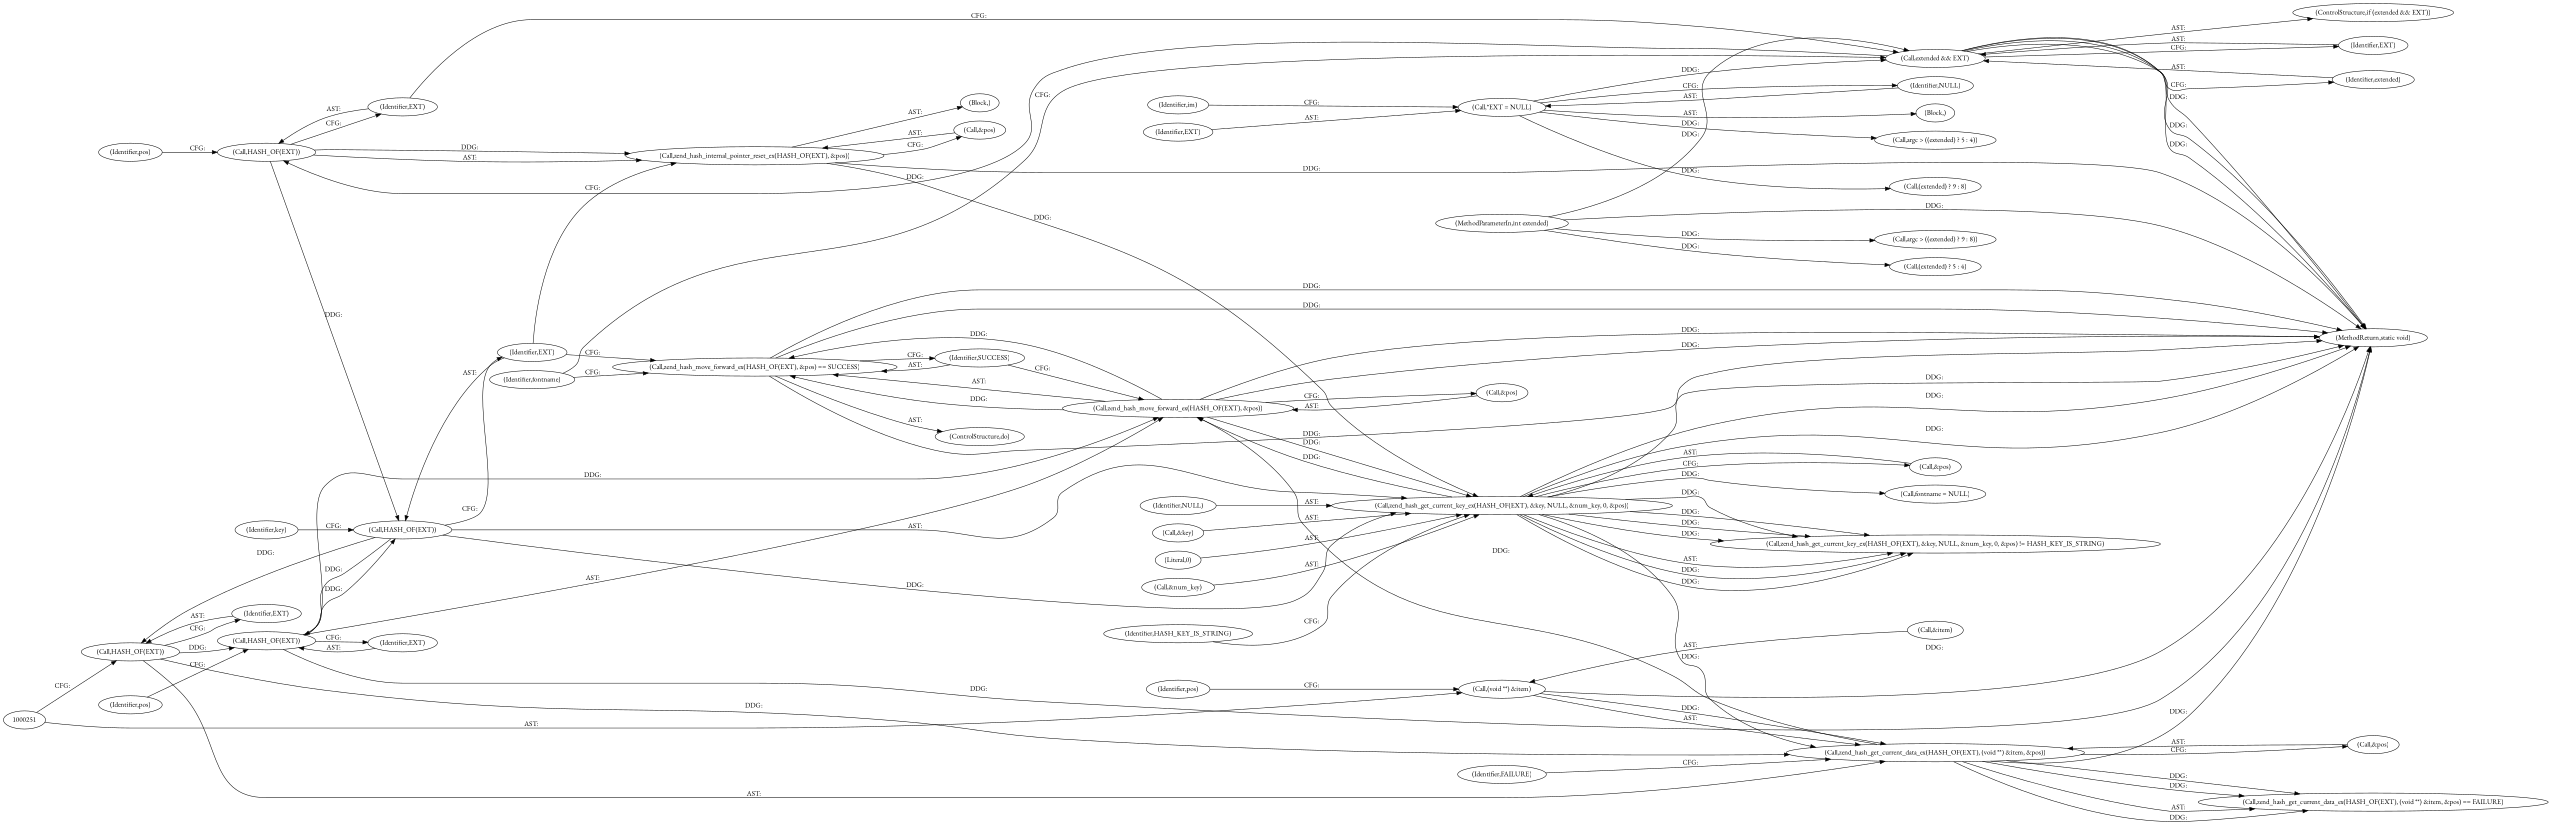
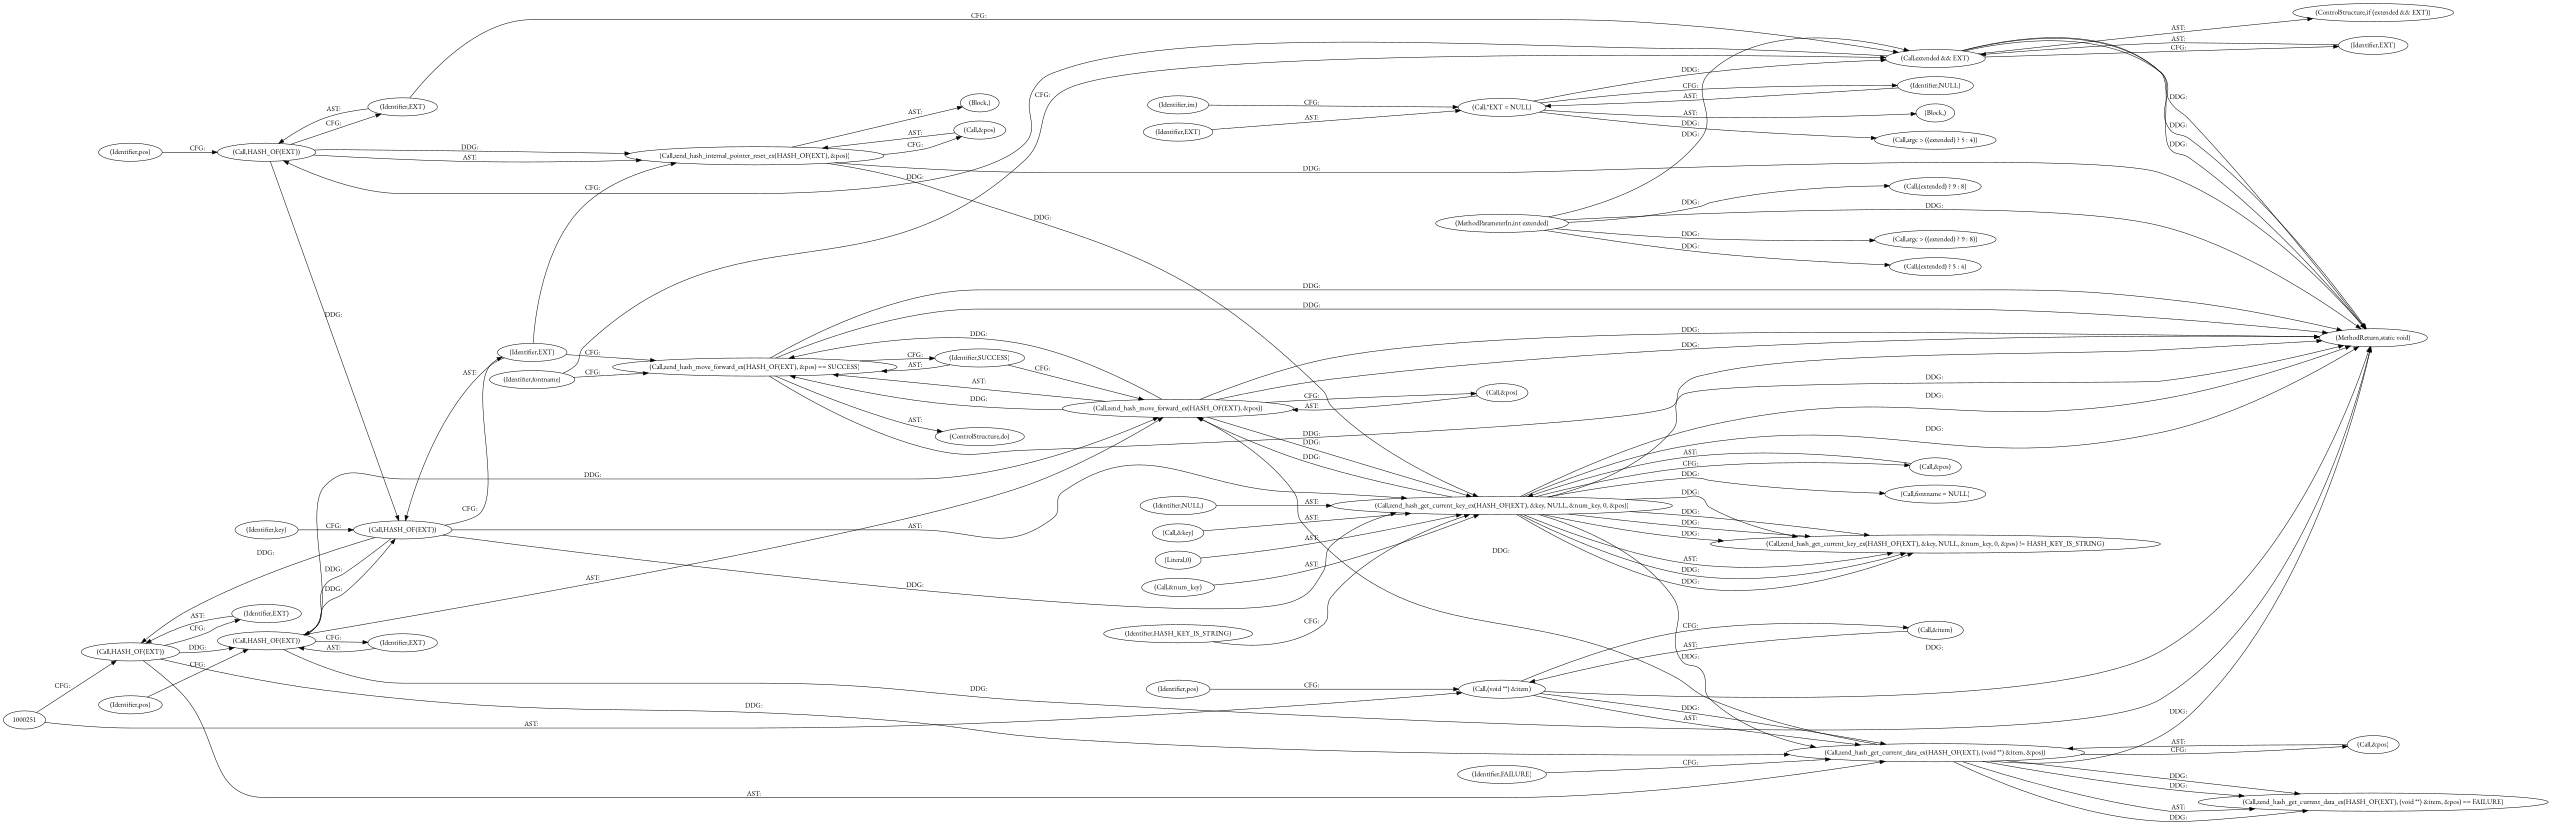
node "(Identifier,extended)": removed
edge "(Call,*EXT = NULL)" -> "(Call,(extended) ? 9 : 8)": now "(MethodParameterIn,int extended)" -> "(Call,(extended) ? 9 : 8)"
edge "(Call,(void **) &item)" -> "(Call,&item)": added, label "CFG:"
